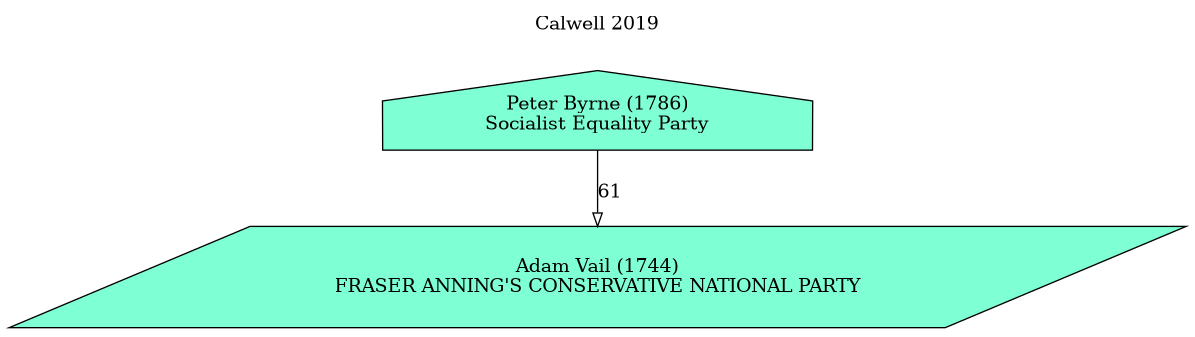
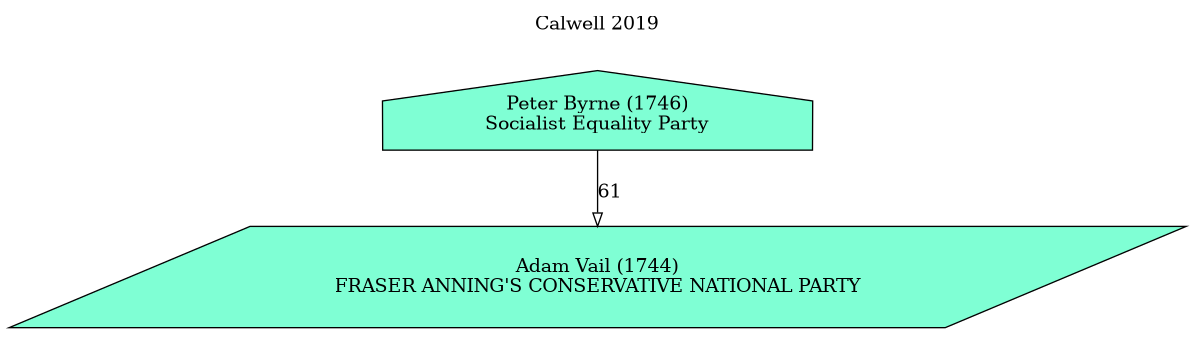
node "Peter Byrne (1786) Socialist Equality Party": label "Peter Byrne (1786) Socialist Equality Party" -> "Peter Byrne (1746) Socialist Equality Party"
